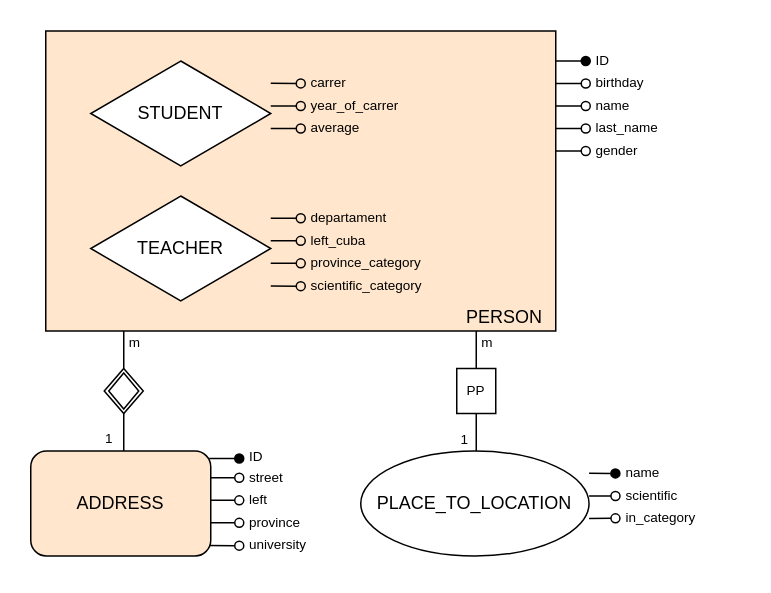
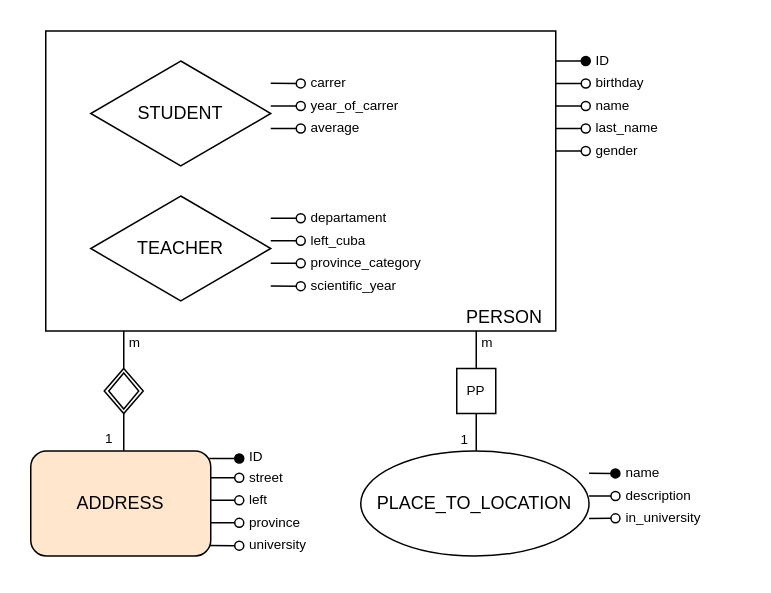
node "PERSON": fillcolor #ffe6cc -> #ffffff
node "scientific_category": label "scientific_category" -> "scientific_year"
node "scientific": label "scientific" -> "description"
node "in_category": label "in_category" -> "in_university"
